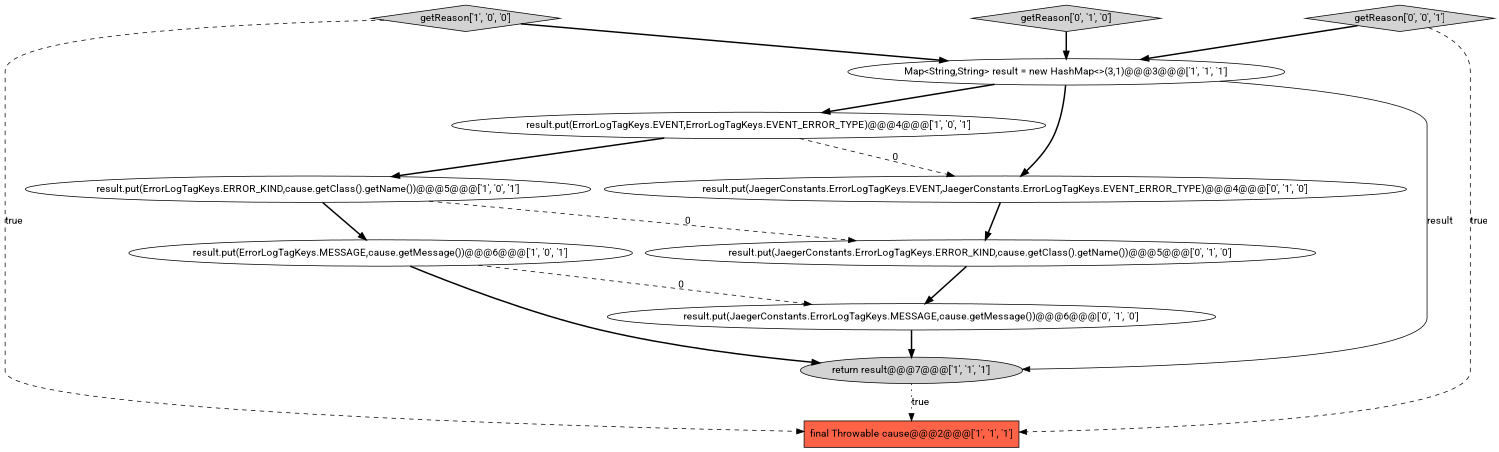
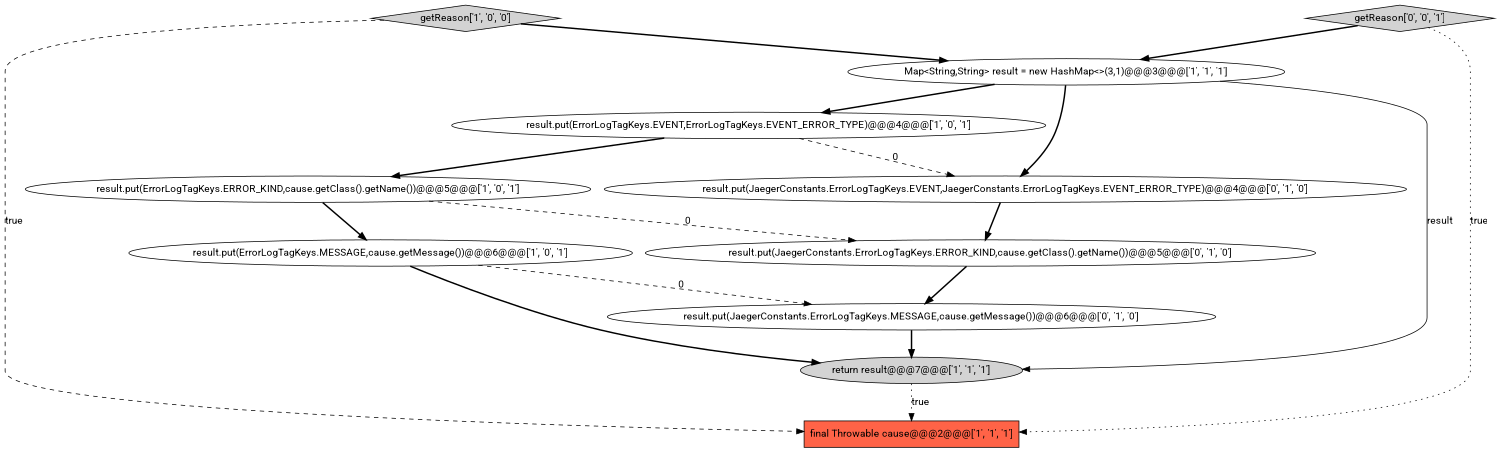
node "getReason['0', '1', '0']": removed
edge "getReason['0', '0', '1']" -> "final Throwable cause@@@2@@@['1', '1', '1']": style dashed -> dotted
